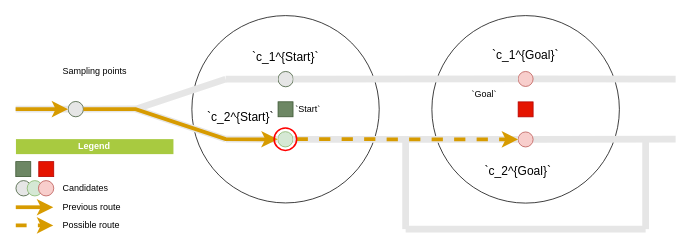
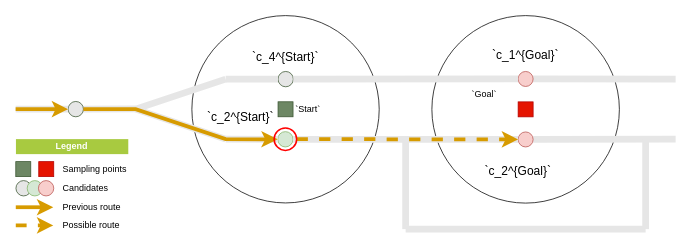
node "`c_1^{Start}`": label "`c_1^{Start}`" -> "`c_4^{Start}`"
node "Sampling points": moved (95, 72) -> (95, 169)
node "Legend": size 158x15 -> 112x15
